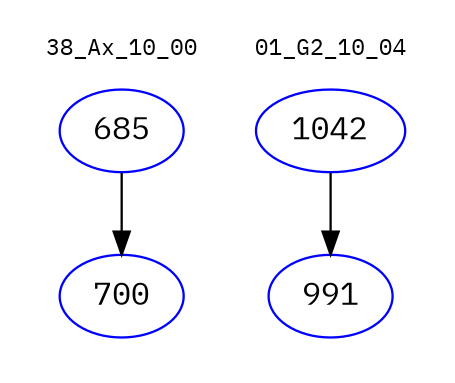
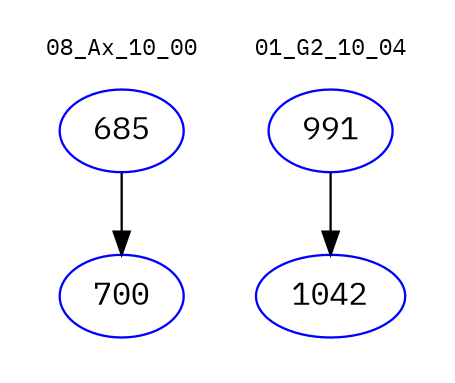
cluster "38_Ax_10_00": label "38_Ax_10_00" -> "08_Ax_10_00"
edge "1042" -> "991": reversed
